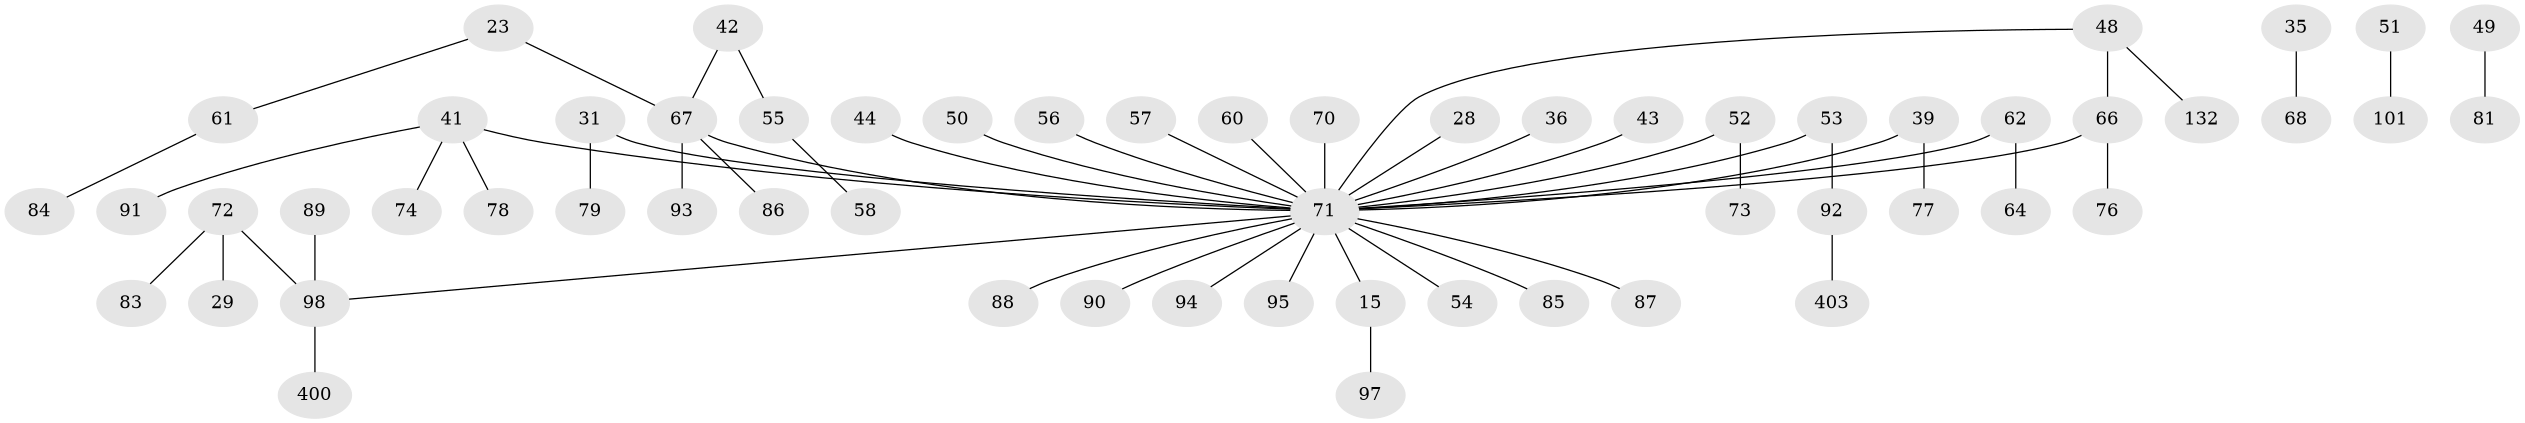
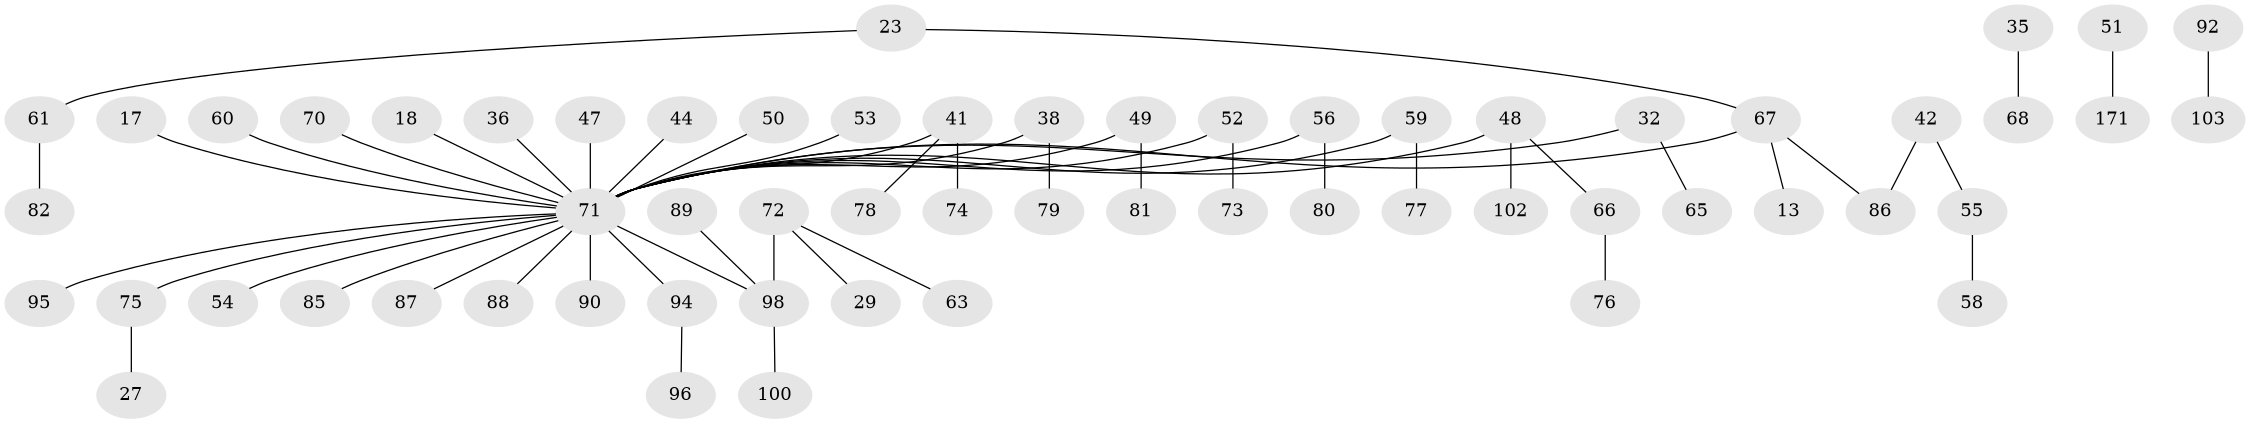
edge "42" -- "67": now "42" -- "86"
node "31": label "31" -> "38"
node "57": label "57" -> "17"
node "28": label "28" -> "18"
node "43": label "43" -> "47"
node "39": label "39" -> "59"
node "62": label "62" -> "32"
node "132": label "132" -> "102"
node "101": label "101" -> "171"
edge "53" -- "92": removed
edge "66" -- "71": now "49" -- "71"
node "84": label "84" -> "82"
node "91": removed
node "93": label "93" -> "13"
node "80": added
node "64": label "64" -> "65"
node "83": label "83" -> "63"
node "15": label "15" -> "75"
node "403": label "403" -> "103"
node "400": label "400" -> "100"
node "96": added
node "97": label "97" -> "27"
